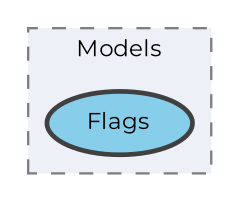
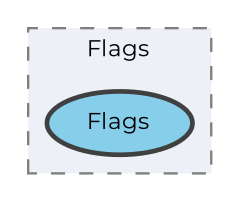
cluster "Models": label "Models" -> "Flags"
